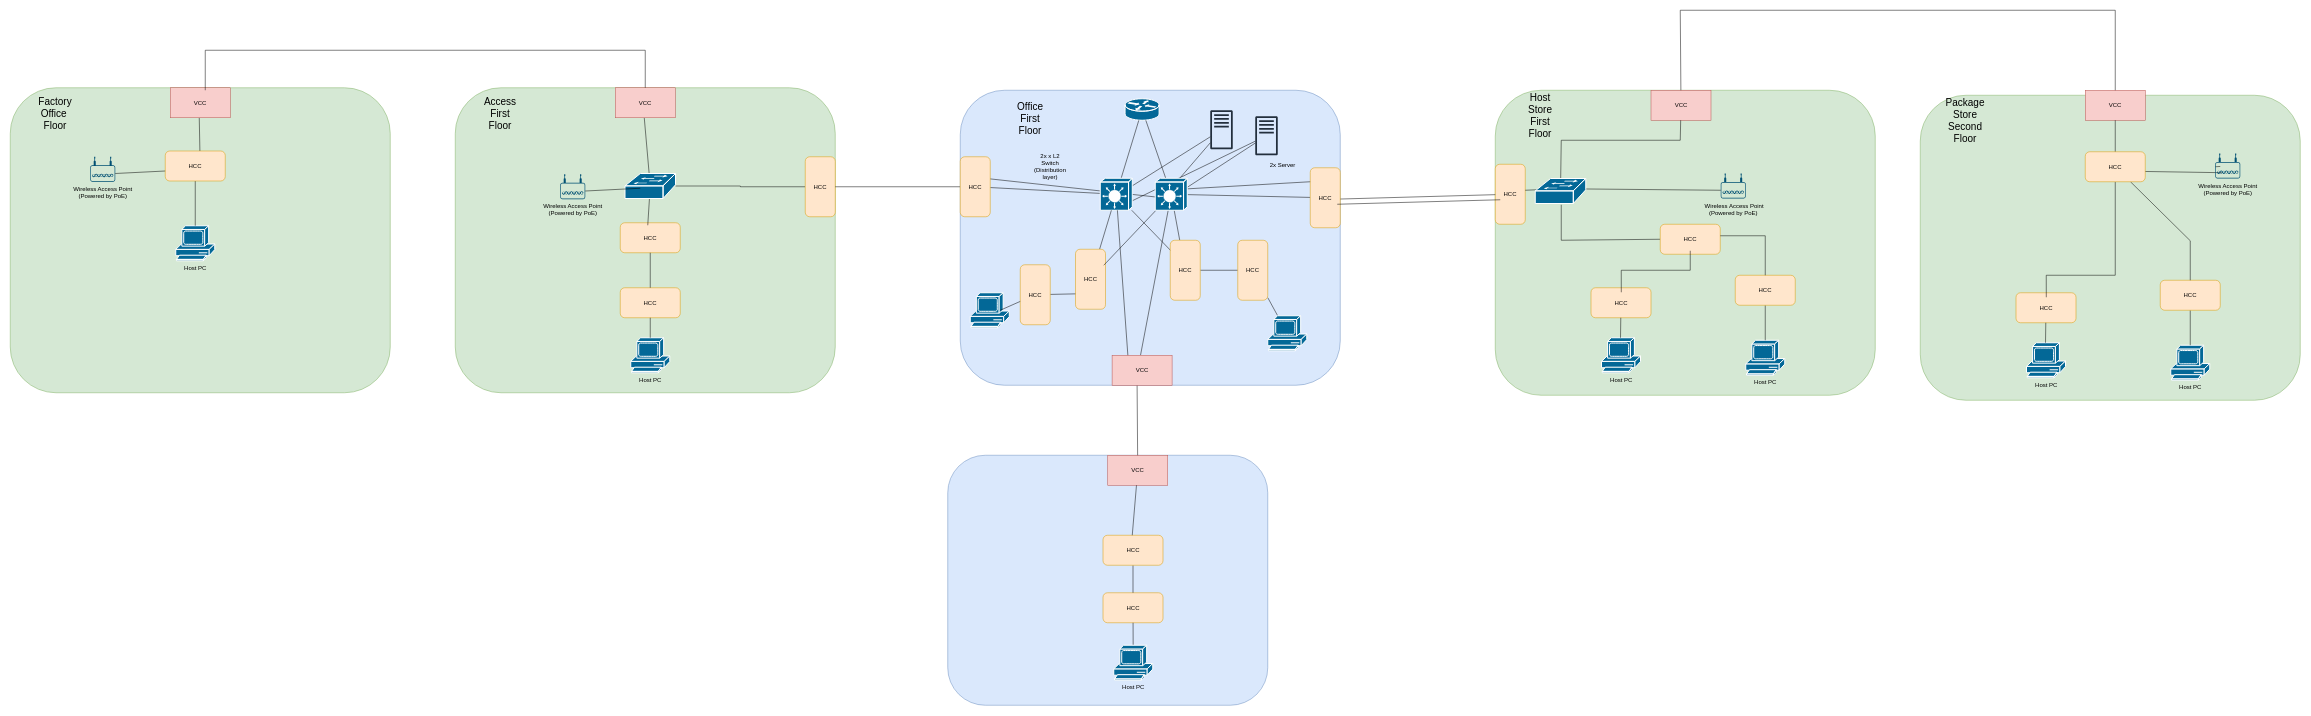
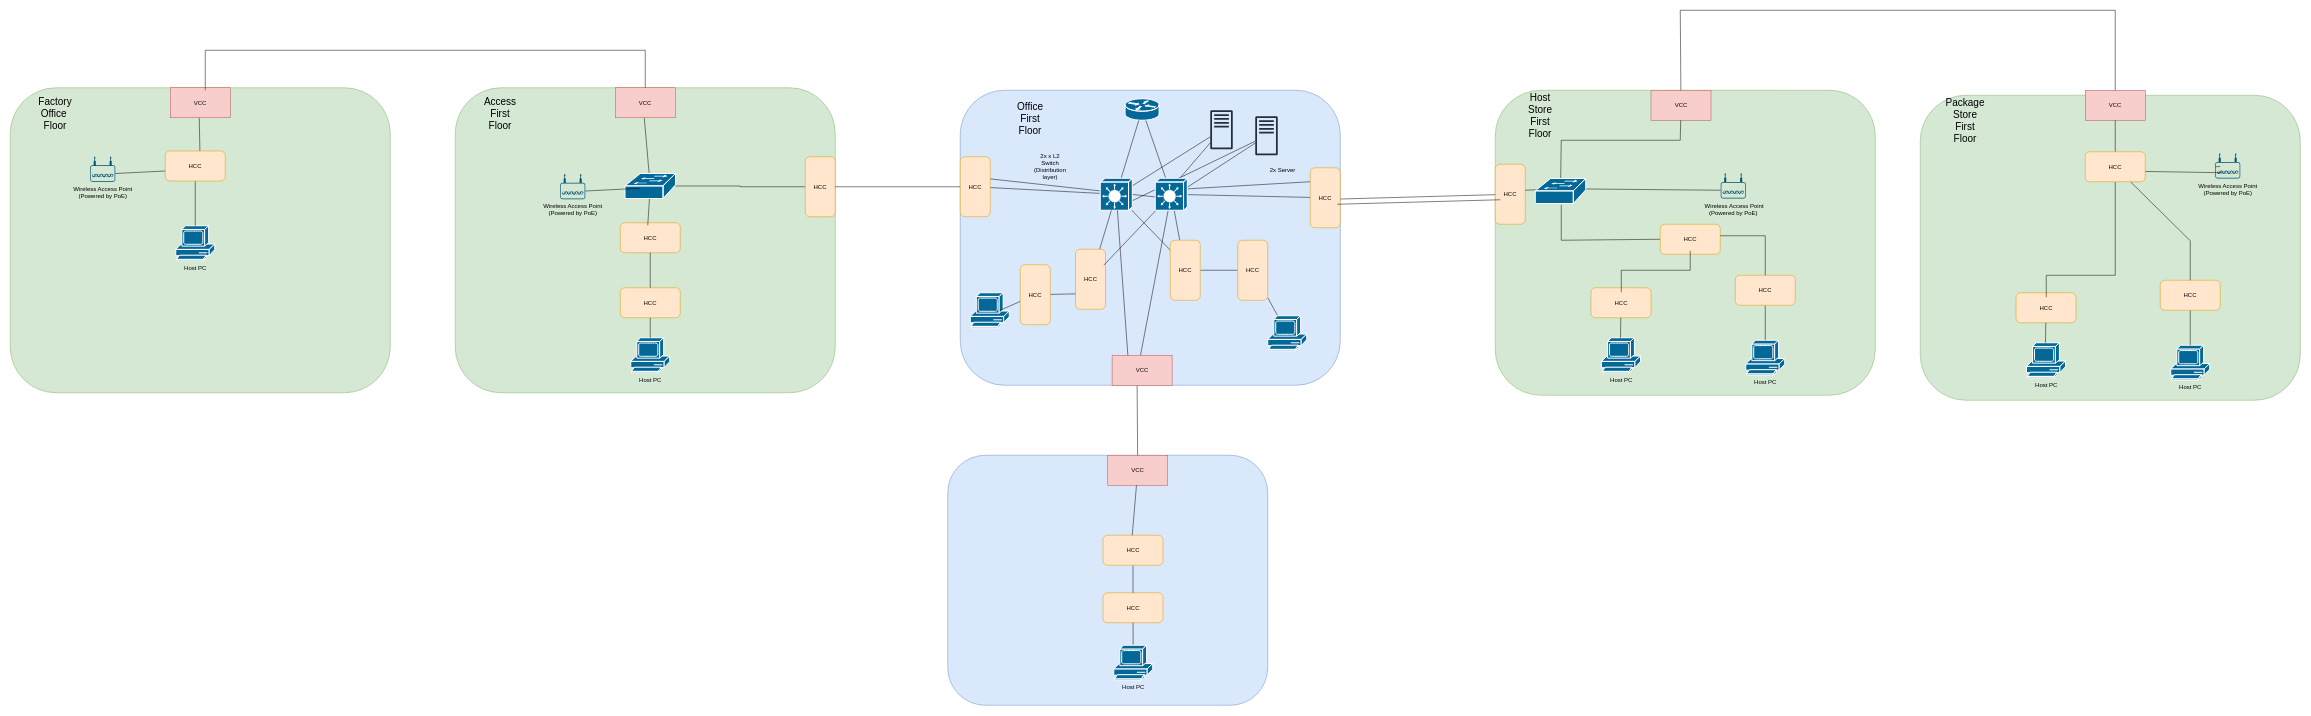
node "Package Store Second Floor": label "Package Store Second Floor" -> "Package Store First Floor"
node "2x Server": moved (1283, 165) -> (1283, 170)
